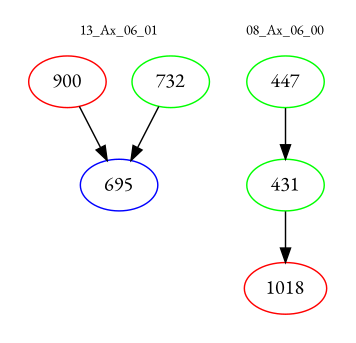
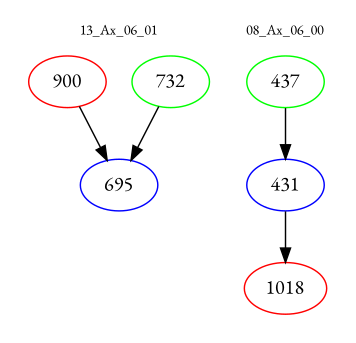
node "447": label "447" -> "437"
node "431": color green -> blue
